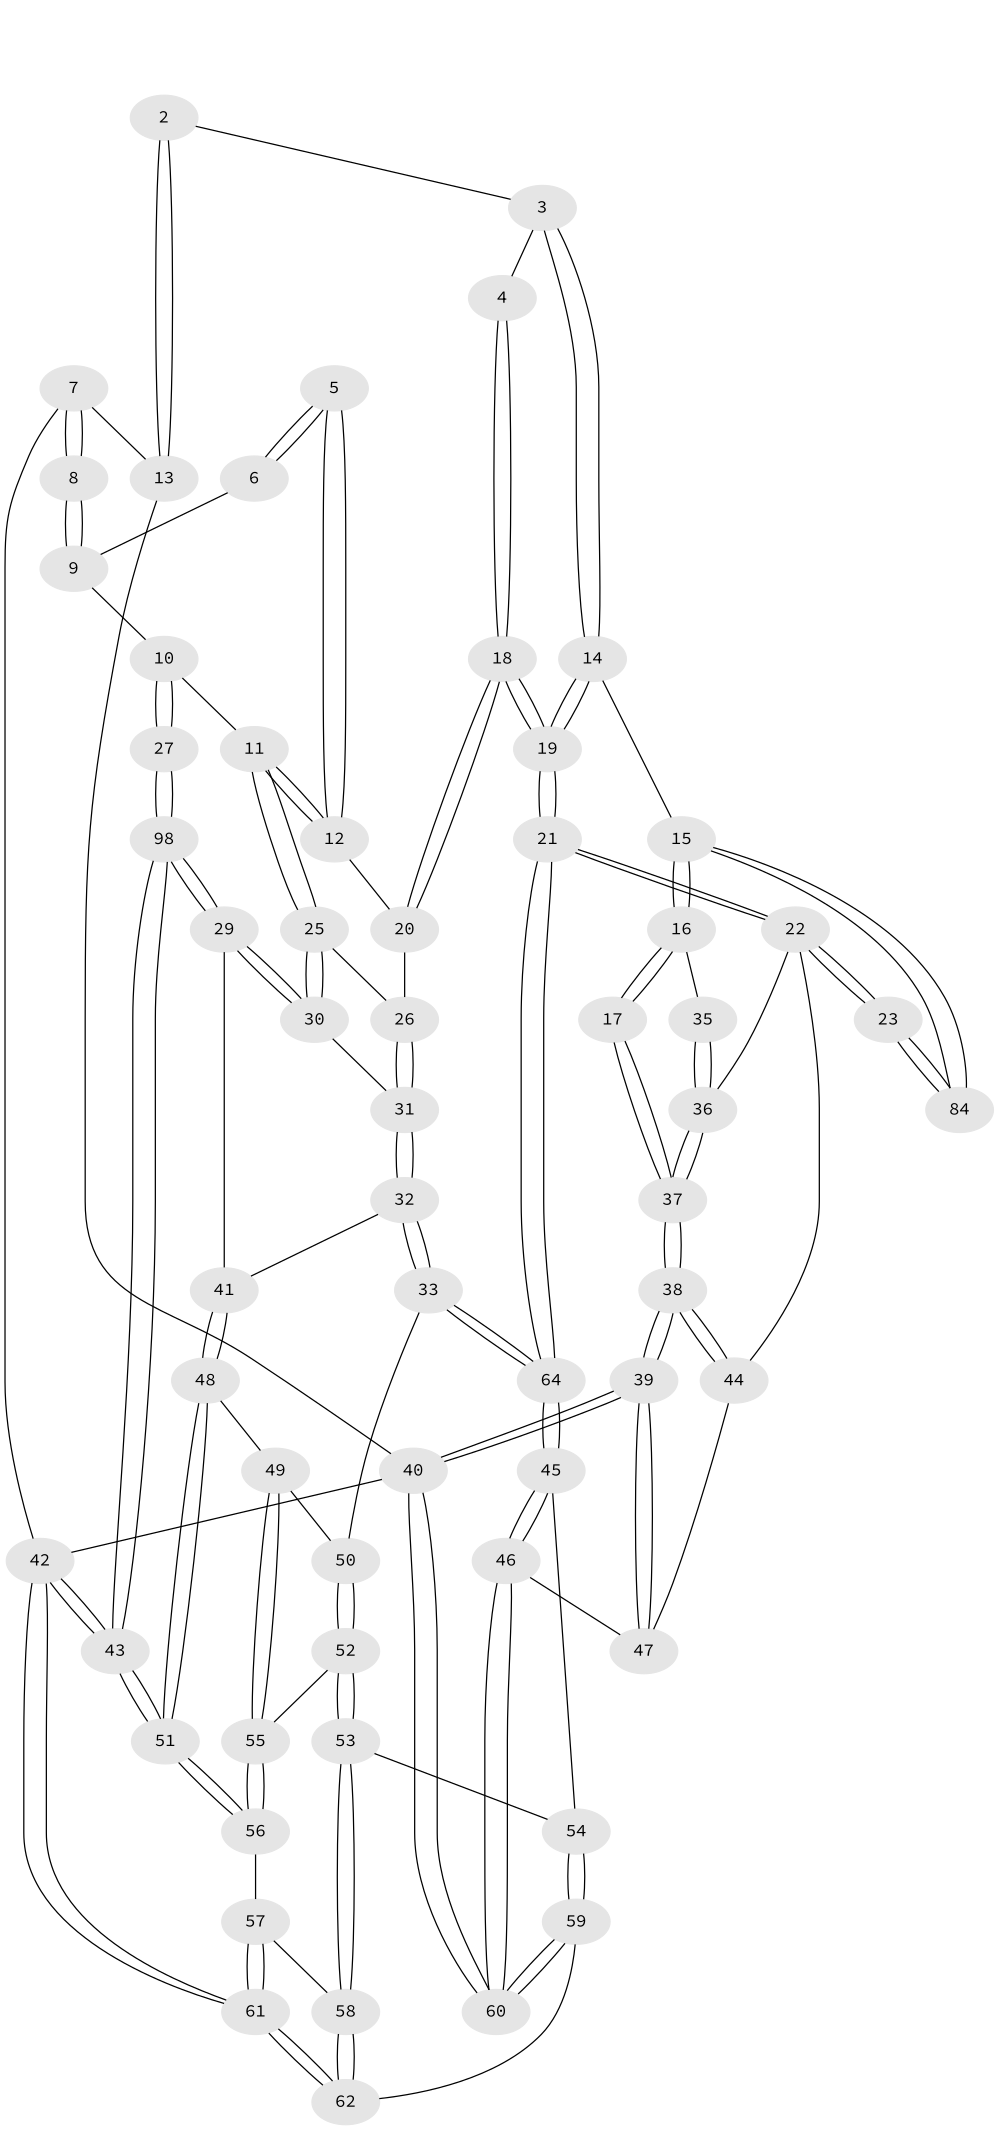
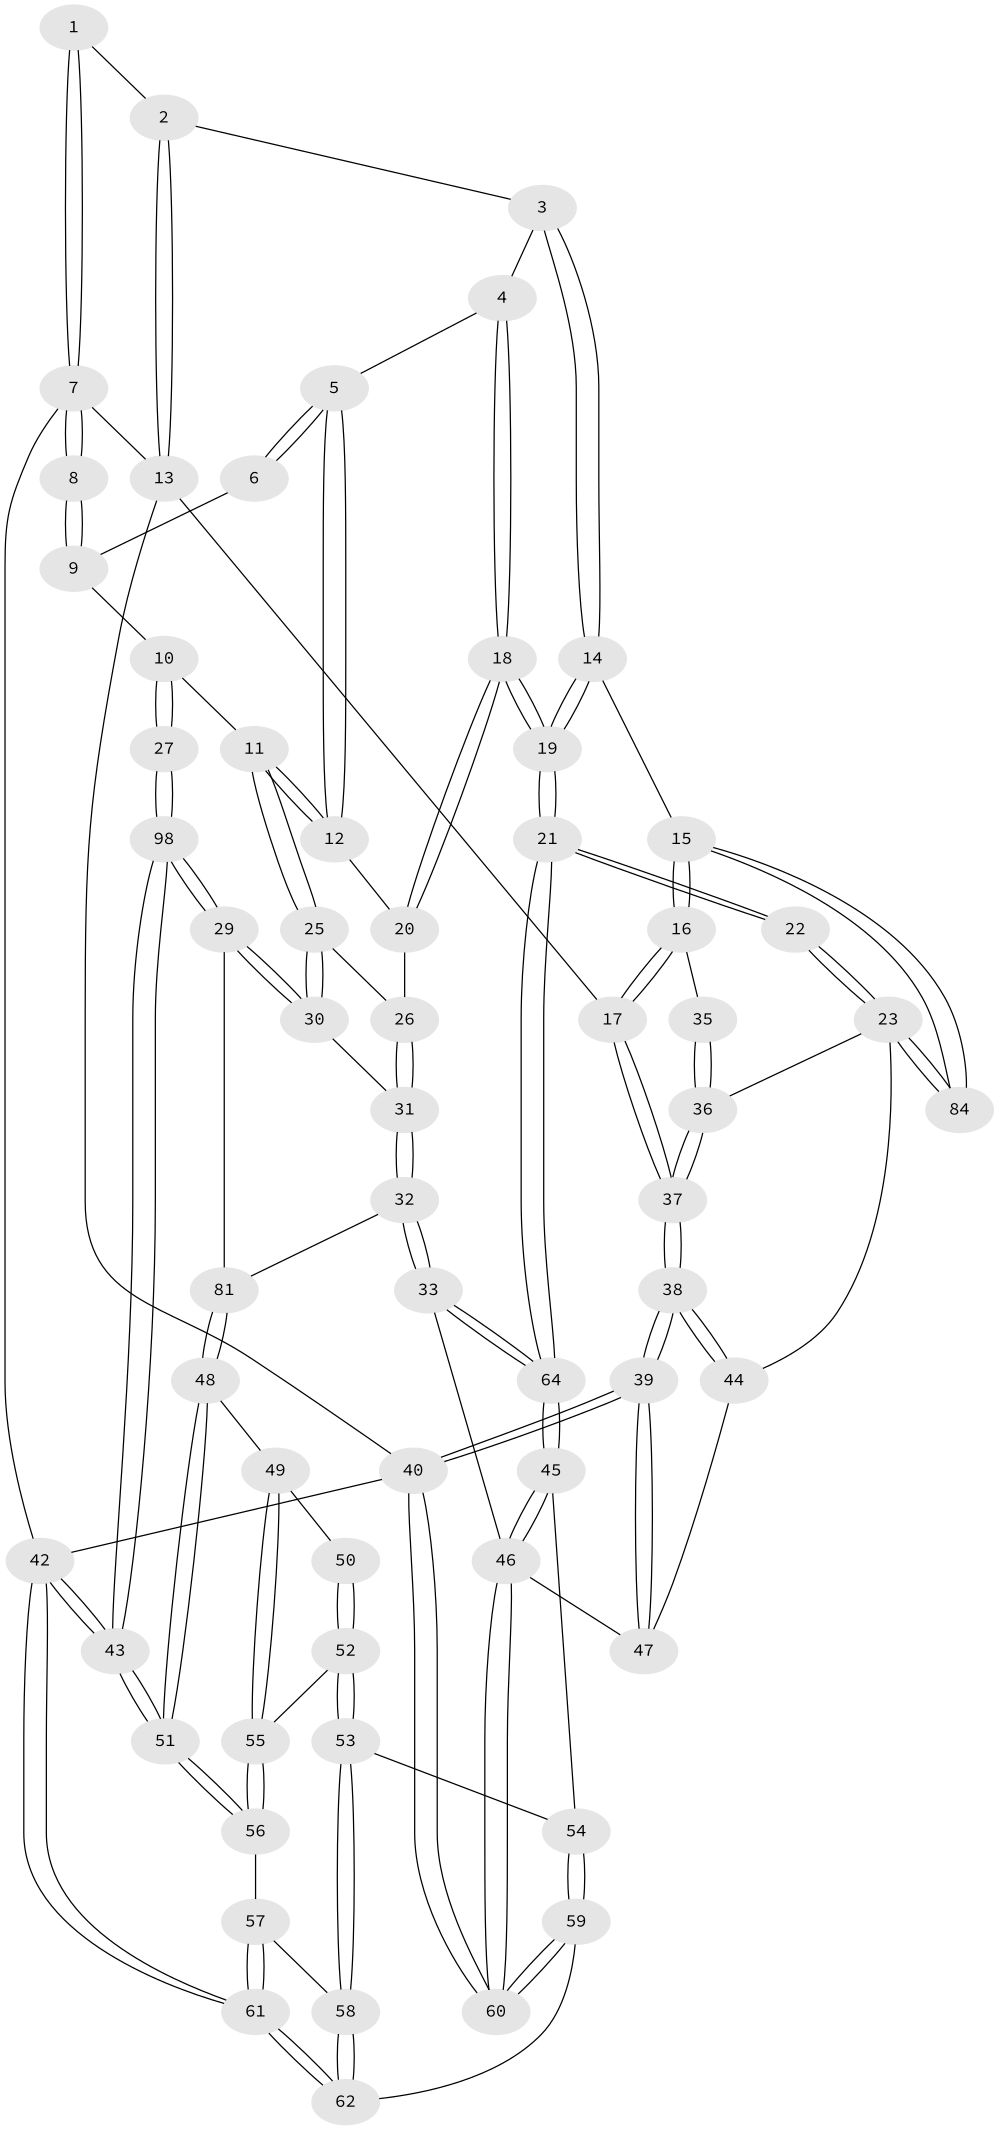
node "1": added
edge "4" -- "5": added
edge "13" -- "17": added
edge "22" -- "36": now "23" -- "36"
edge "22" -- "44": now "23" -- "44"
node "41": label "41" -> "81"
edge "33" -- "50": now "33" -- "46"
